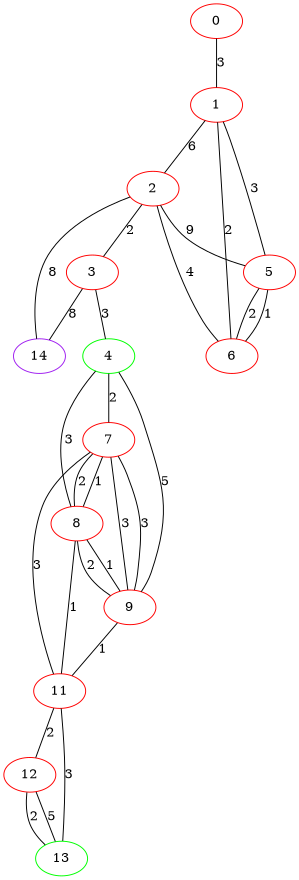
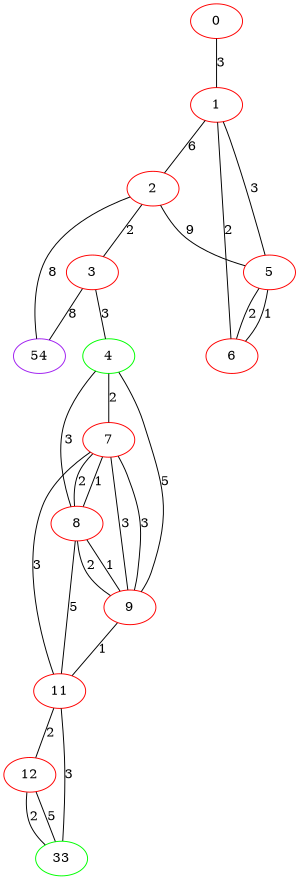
edge "2" -- "6": removed, label "4"
node "14": label "14" -> "54"
edge "8" -- "11": label "1" -> "5"
node "13": label "13" -> "33"
